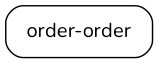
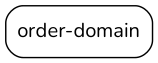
node "order-order": label "order-order" -> "order-domain"
